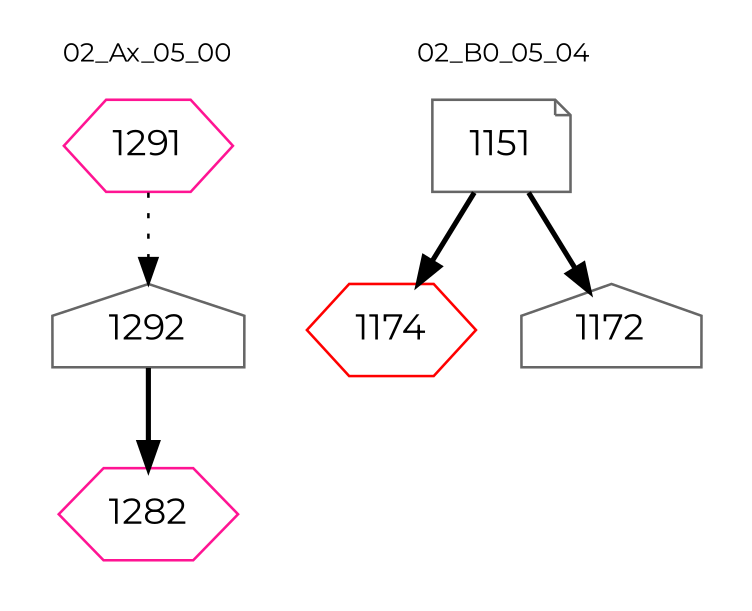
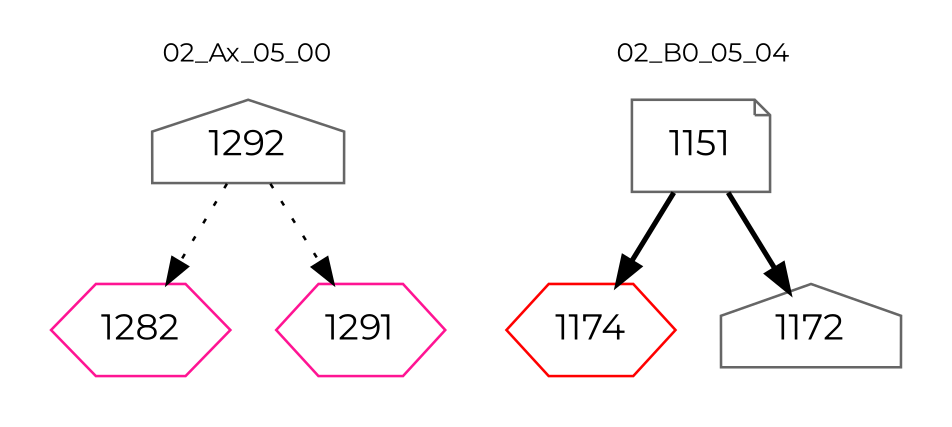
edge "1291" -> "1292": reversed
edge "1292" -> "1282": style bold -> dotted
